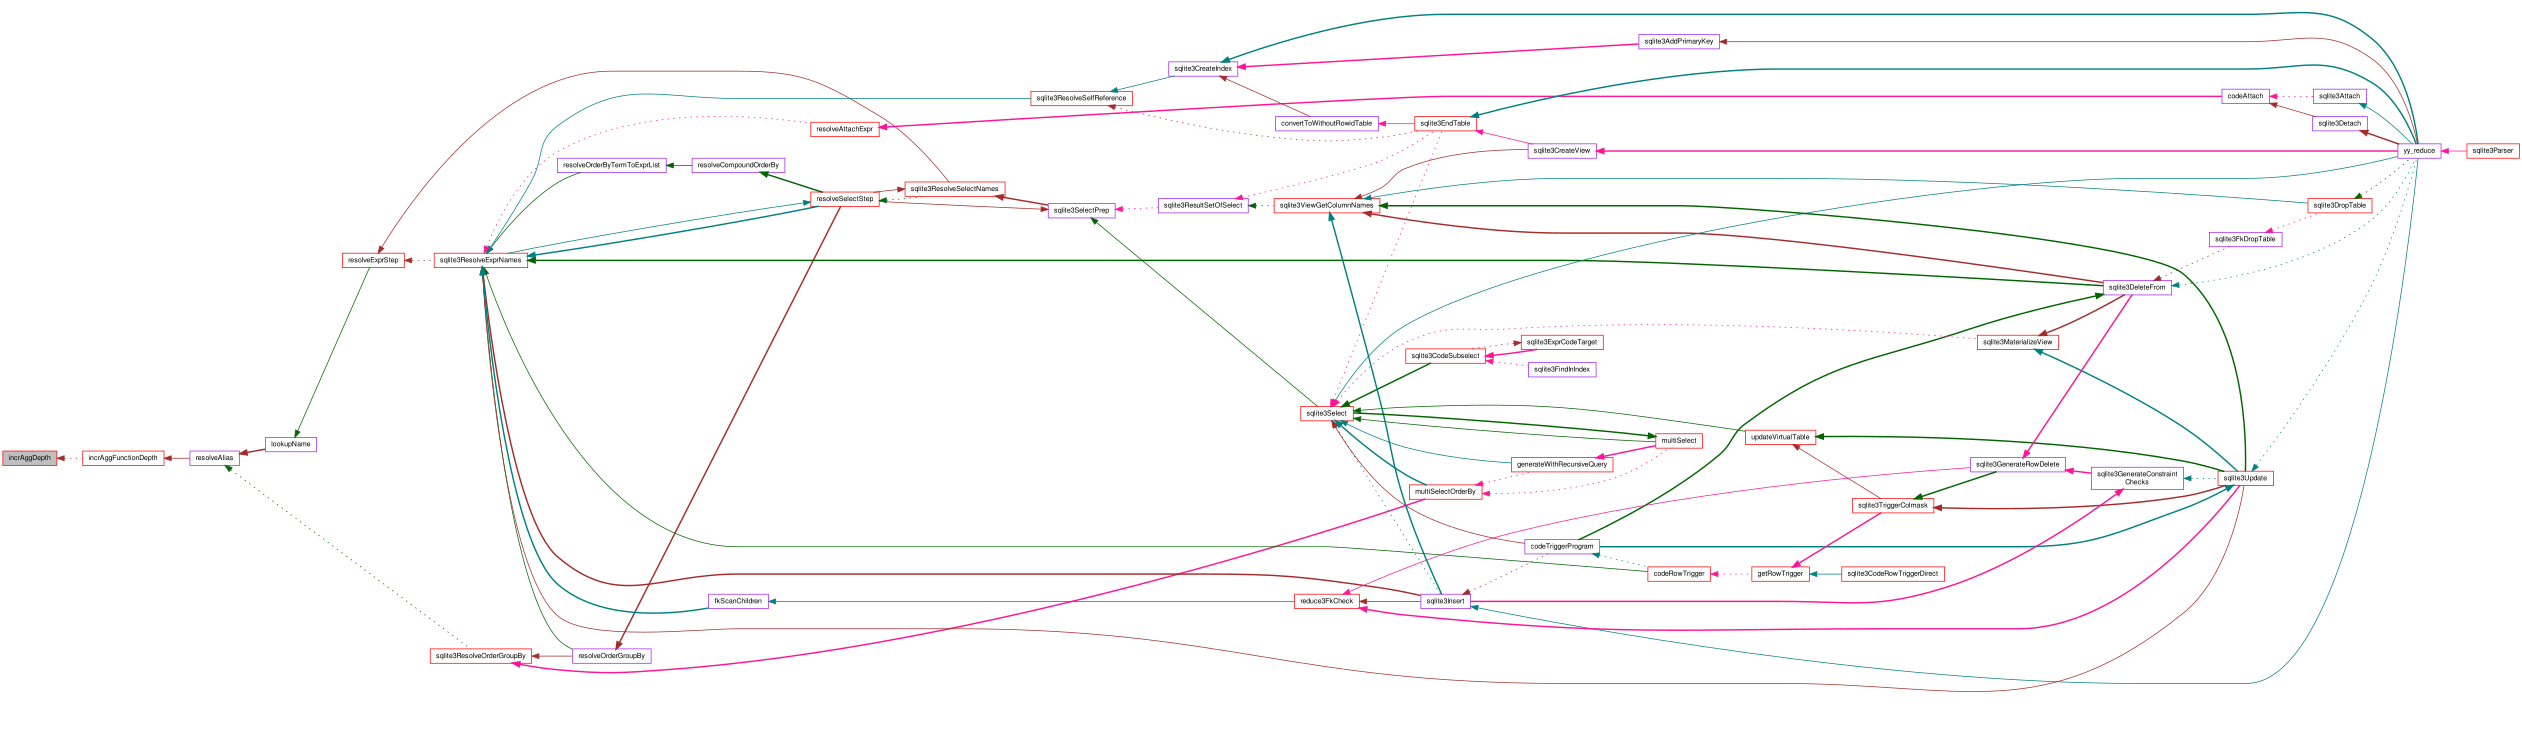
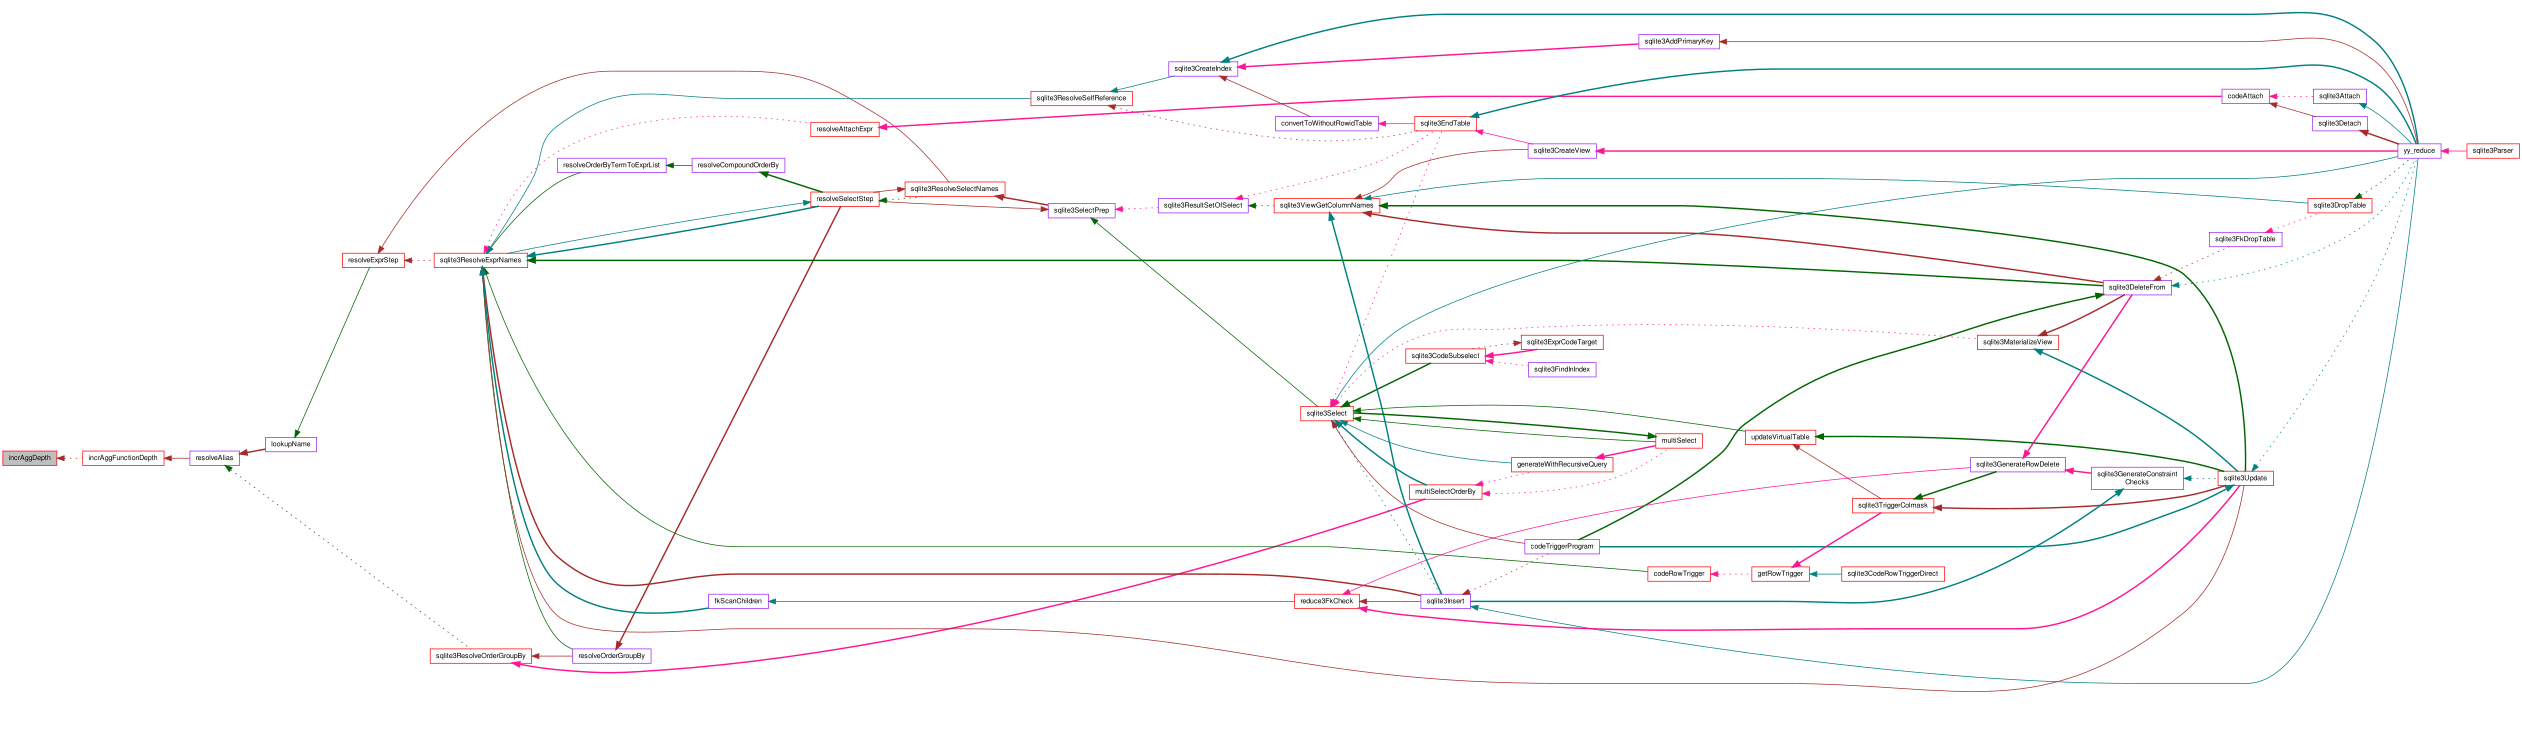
edge "codeRowTrigger" -> "codeTriggerProgram": removed
edge "sqlite3Insert" -> "sqlite3GenerateConstraint Checks": color deeppink -> teal
